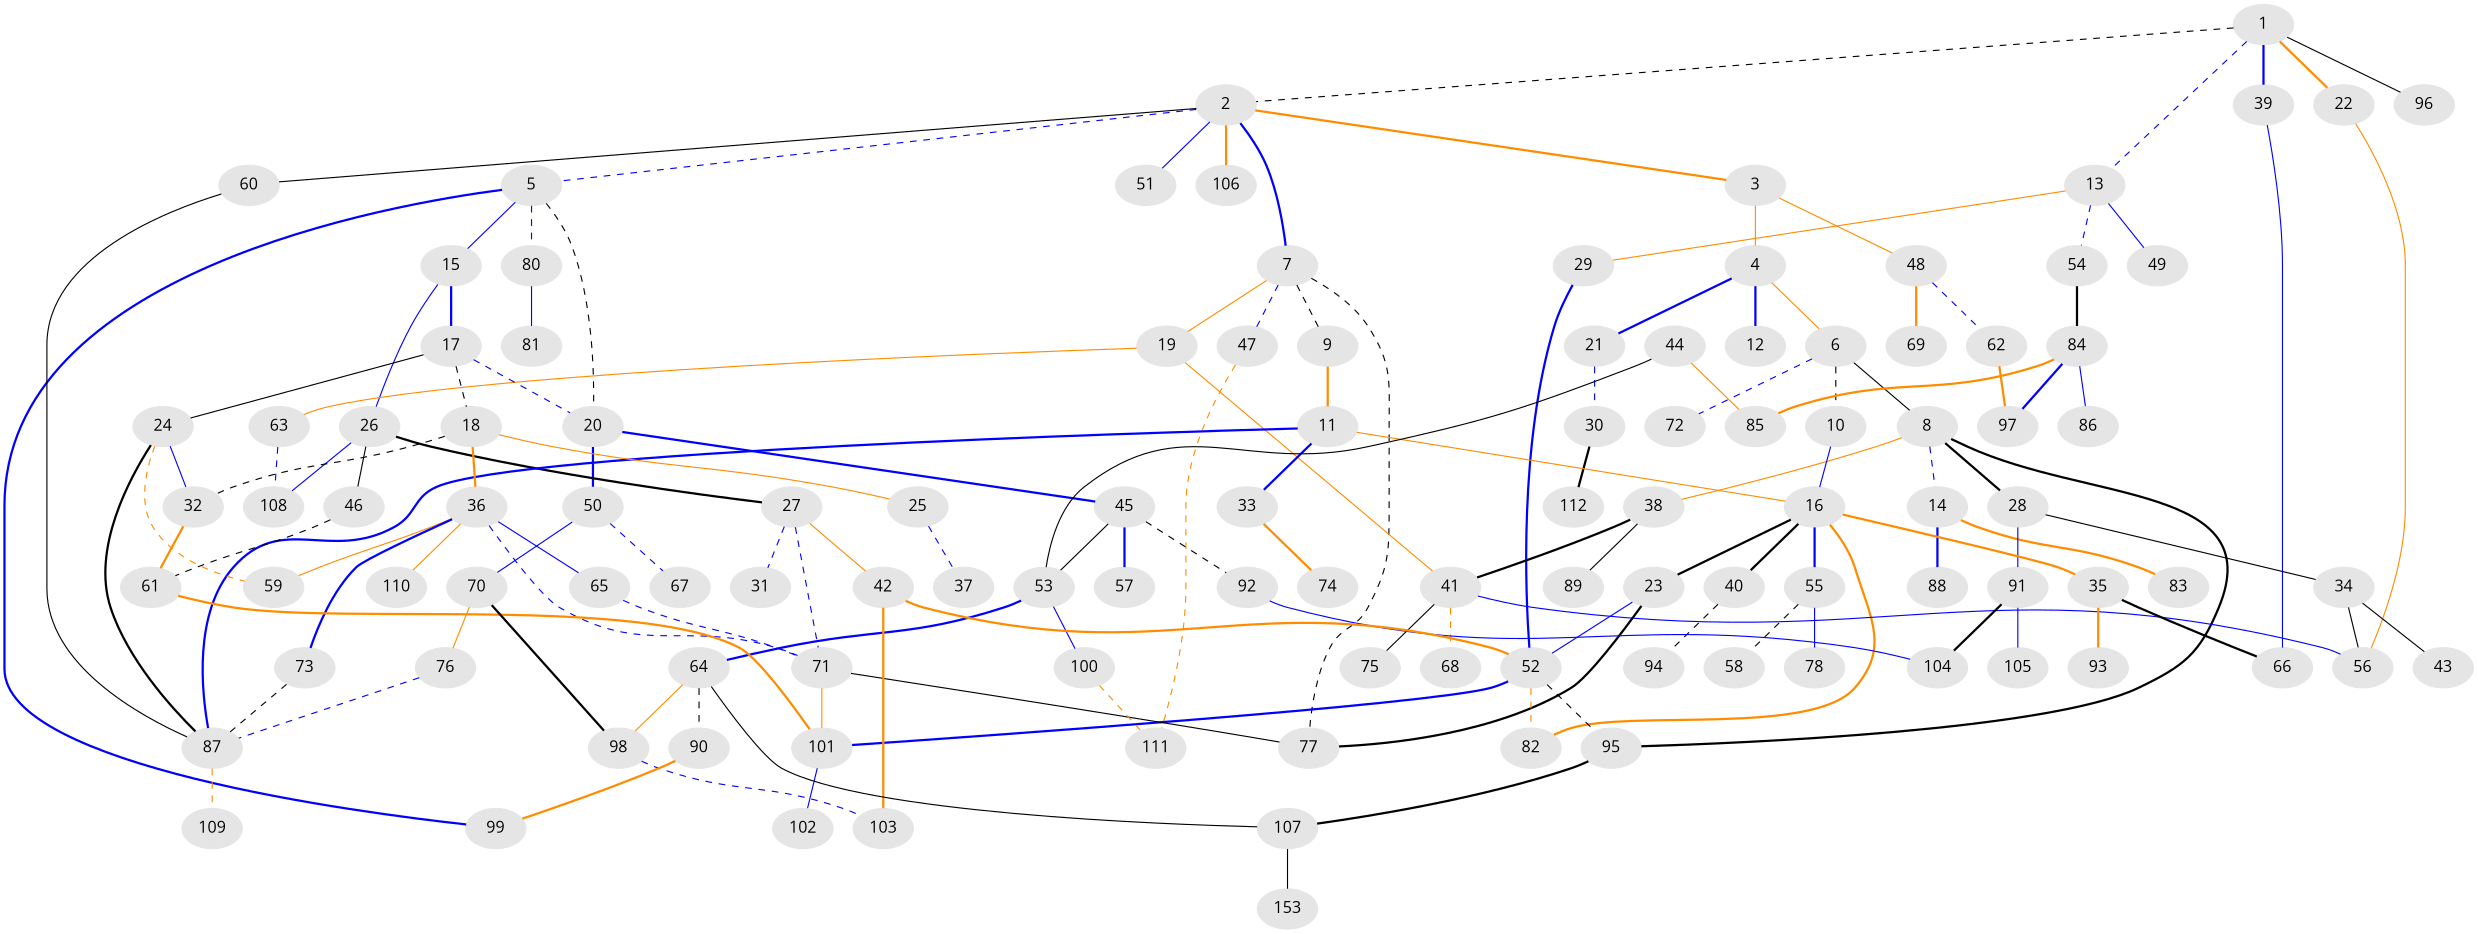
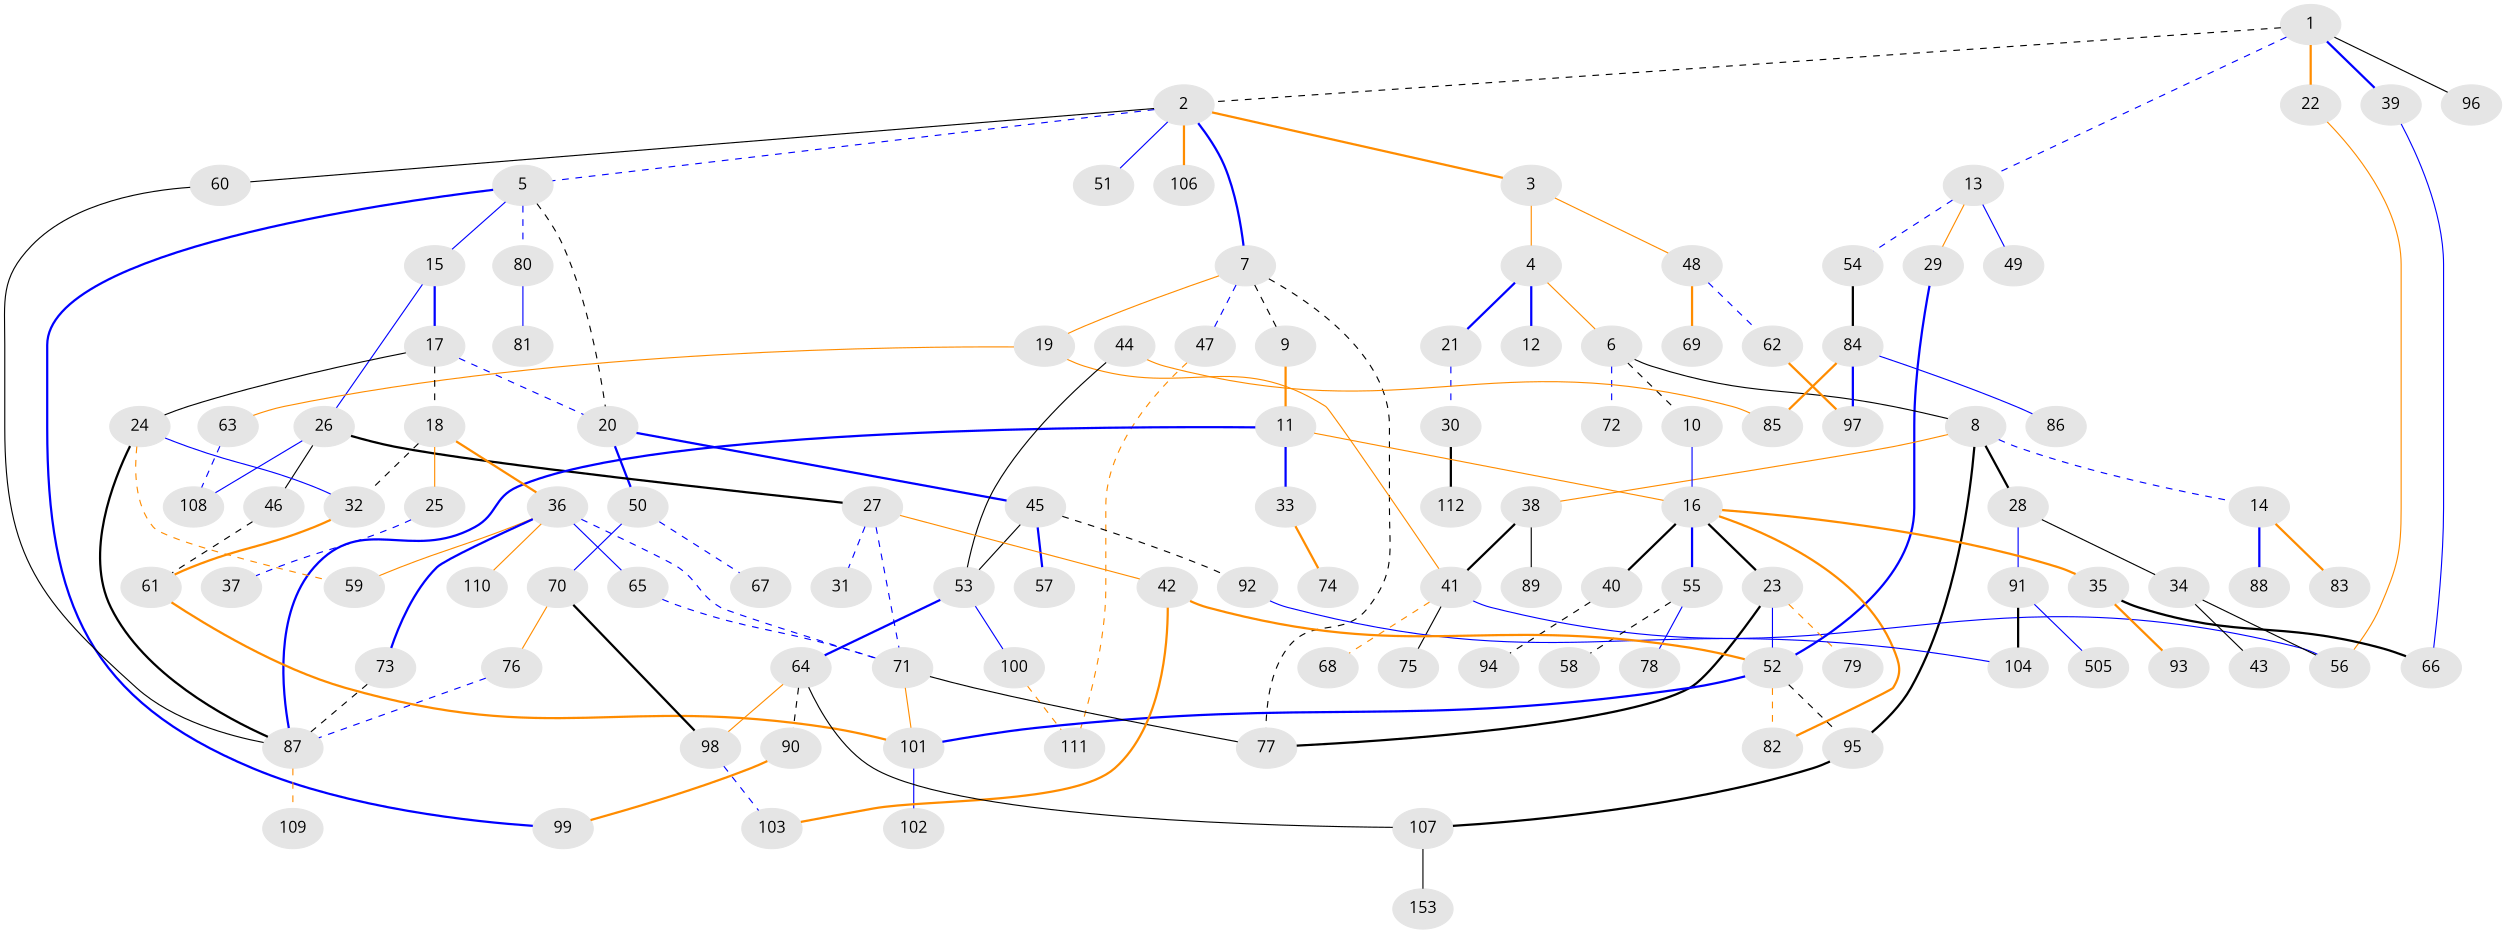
node "79": added
node "105": label "105" -> "505"
